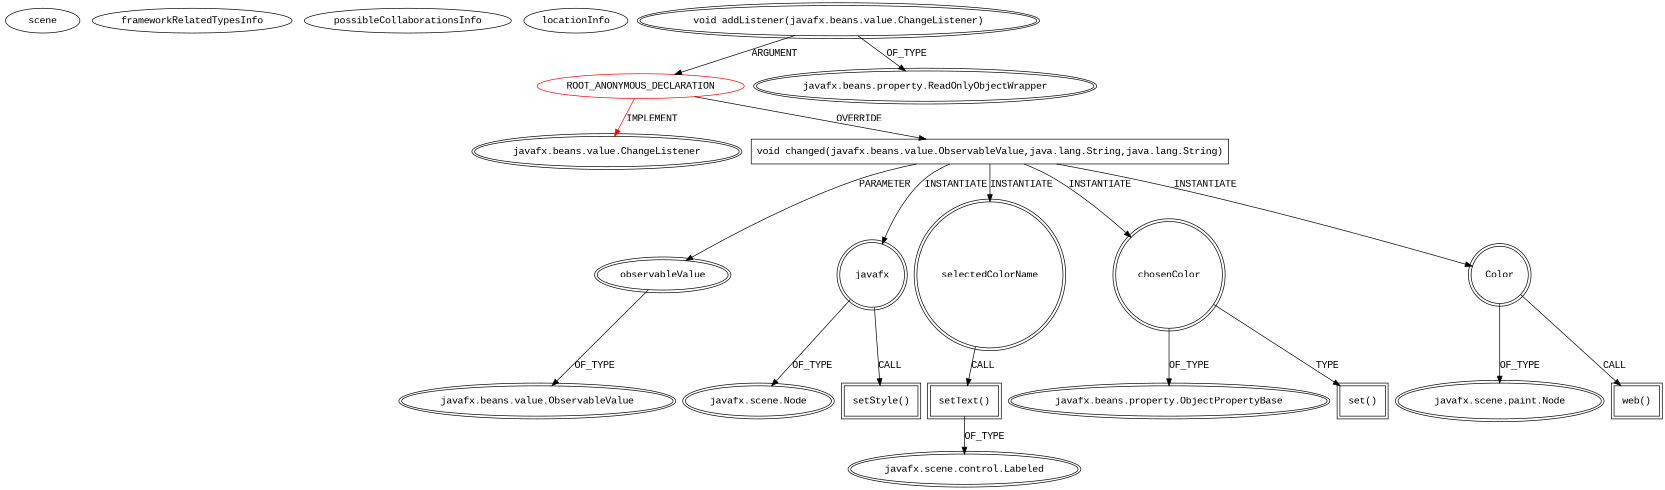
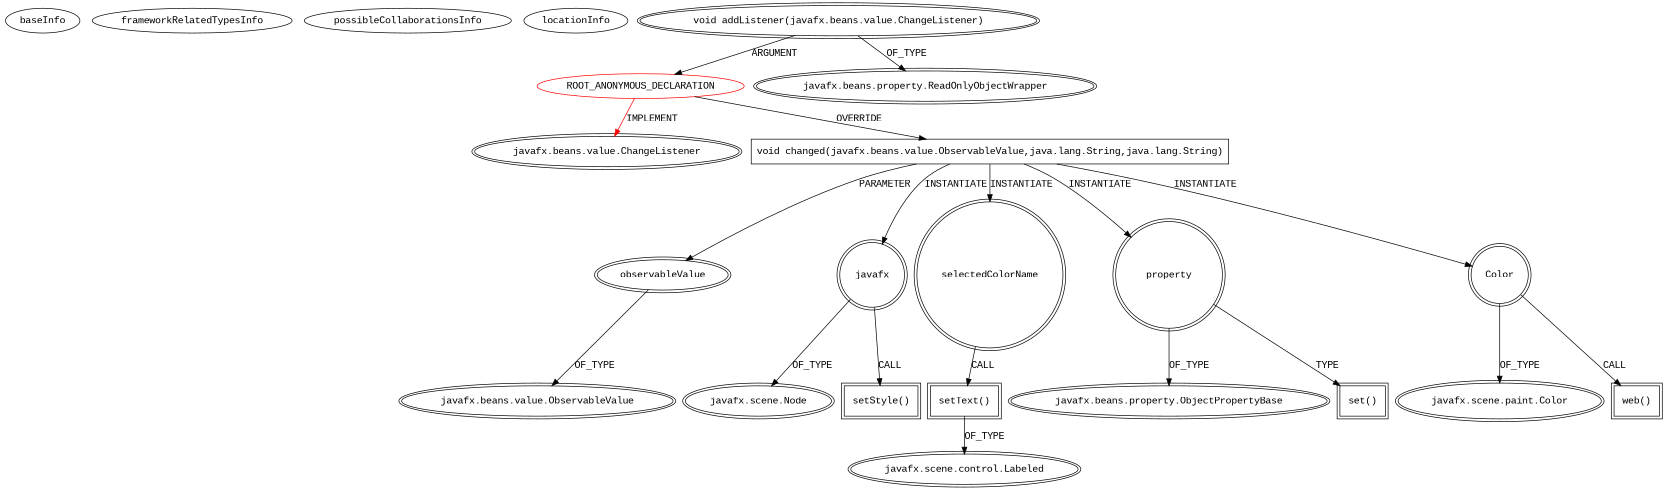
node "scene": label "scene" -> "baseInfo"
node "chosenColor": label "chosenColor" -> "property"
node "javafx.scene.paint.Node": label "javafx.scene.paint.Node" -> "javafx.scene.paint.Color"
